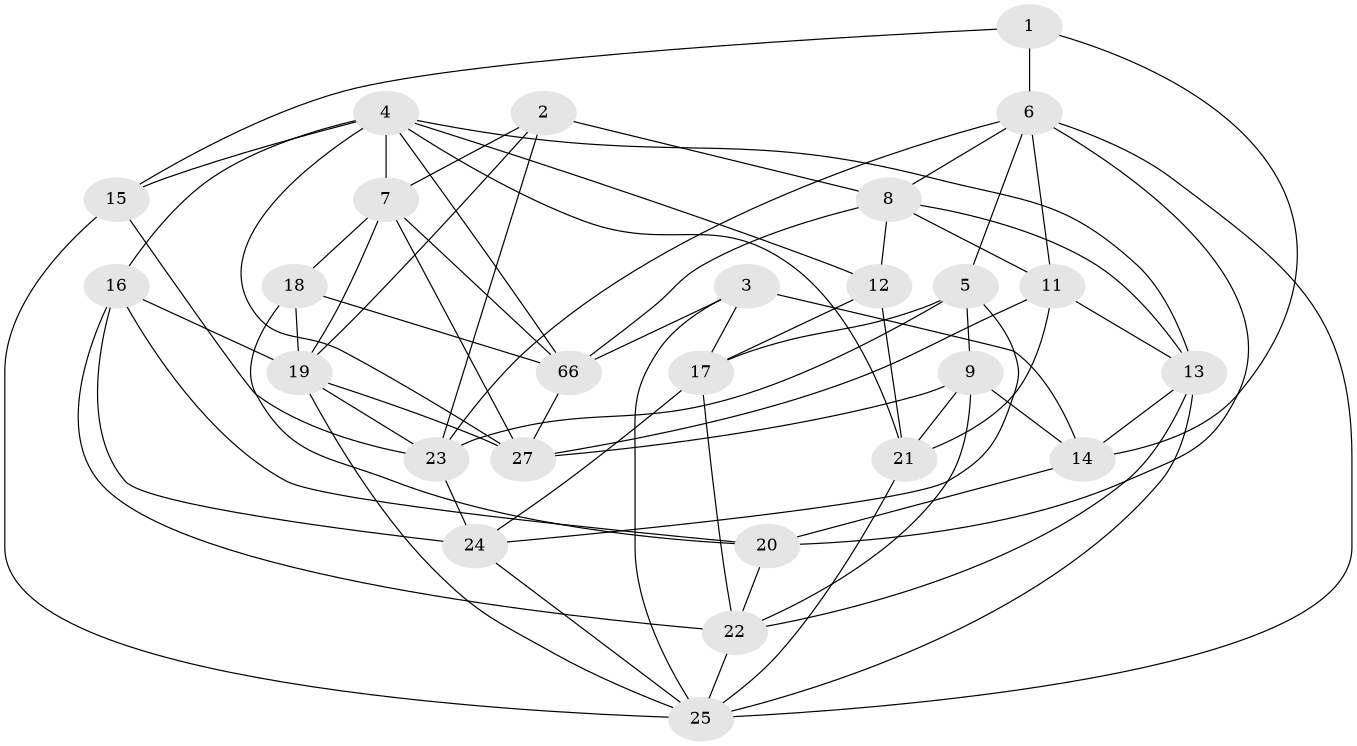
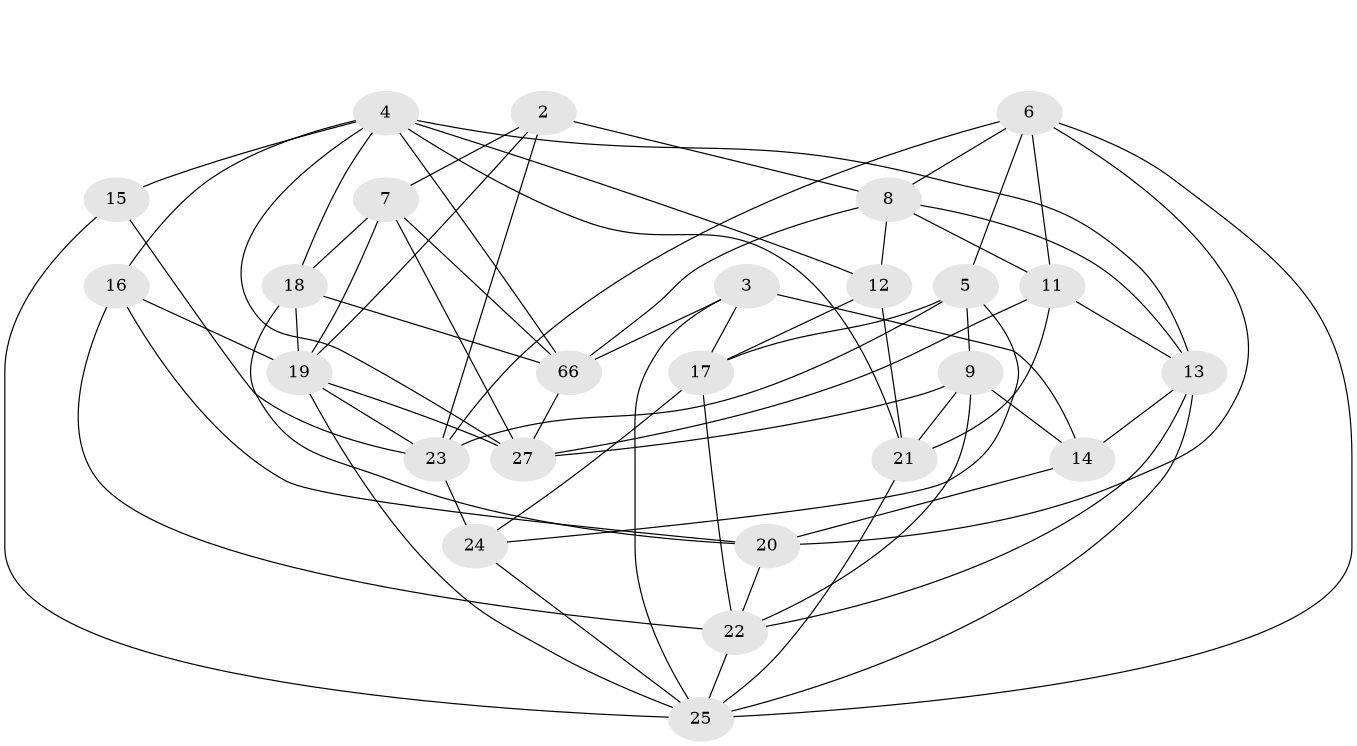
node "1": removed
edge "4" -- "7": now "4" -- "18"
edge "16" -- "24": removed
